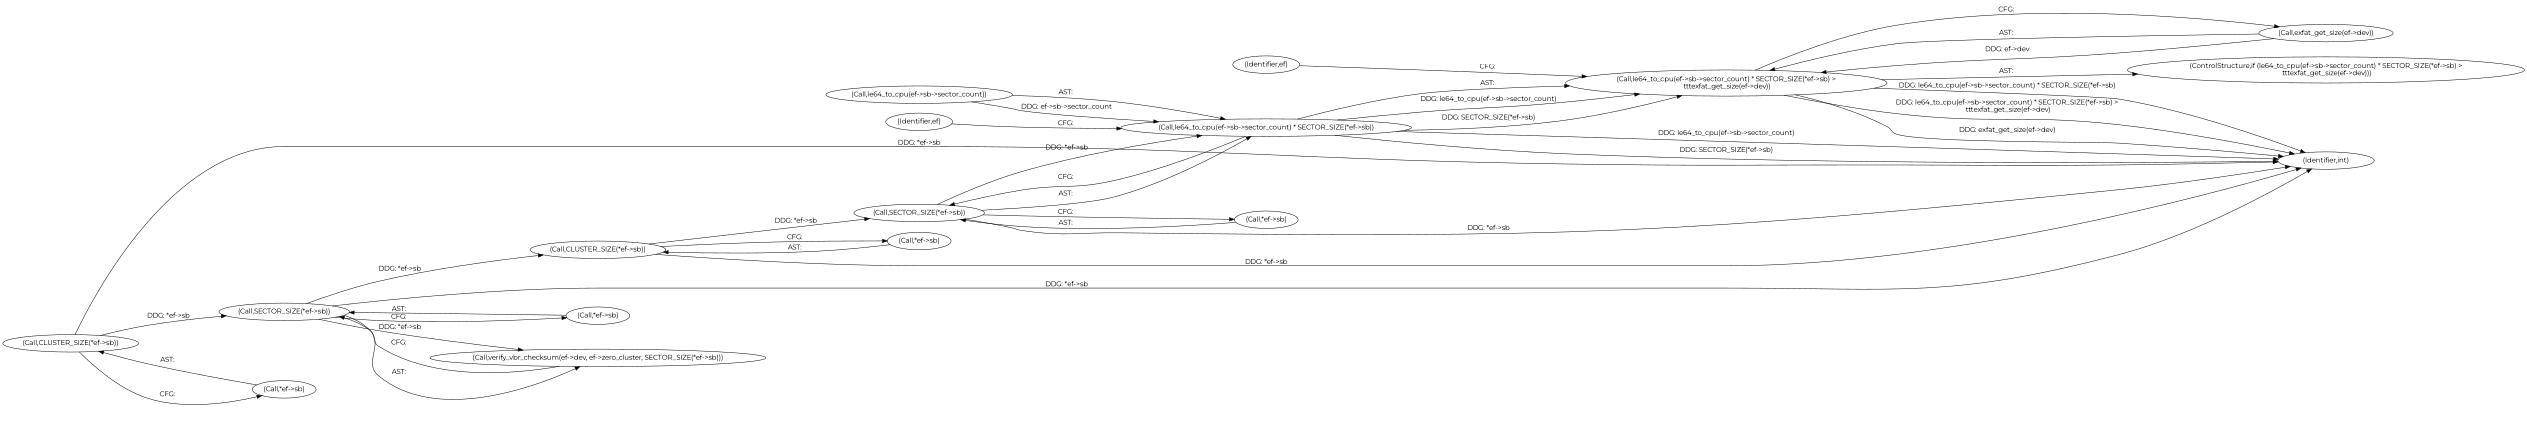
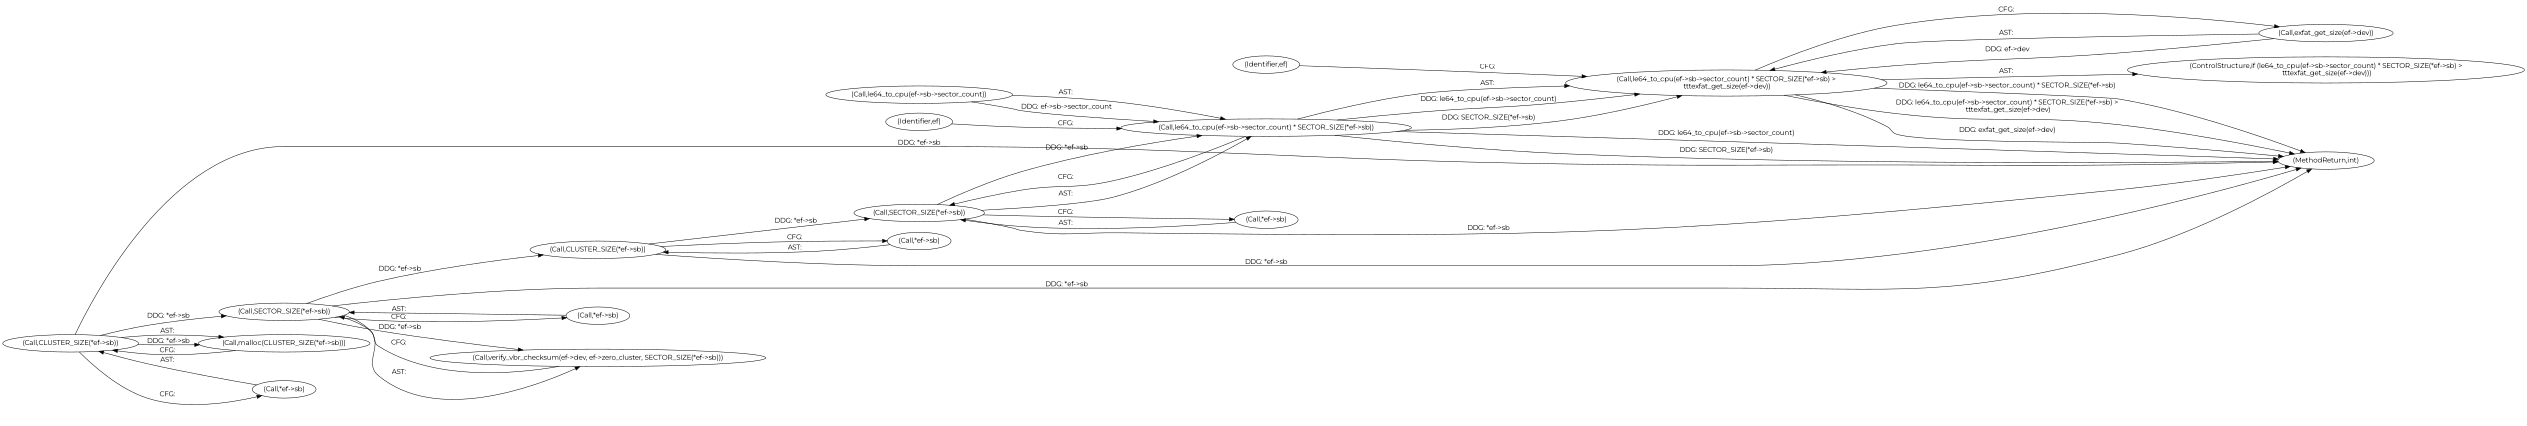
node "(Identifier,int)": label "(Identifier,int)" -> "(MethodReturn,int)"
node "(Call,malloc(CLUSTER_SIZE(*ef->sb)))": added
